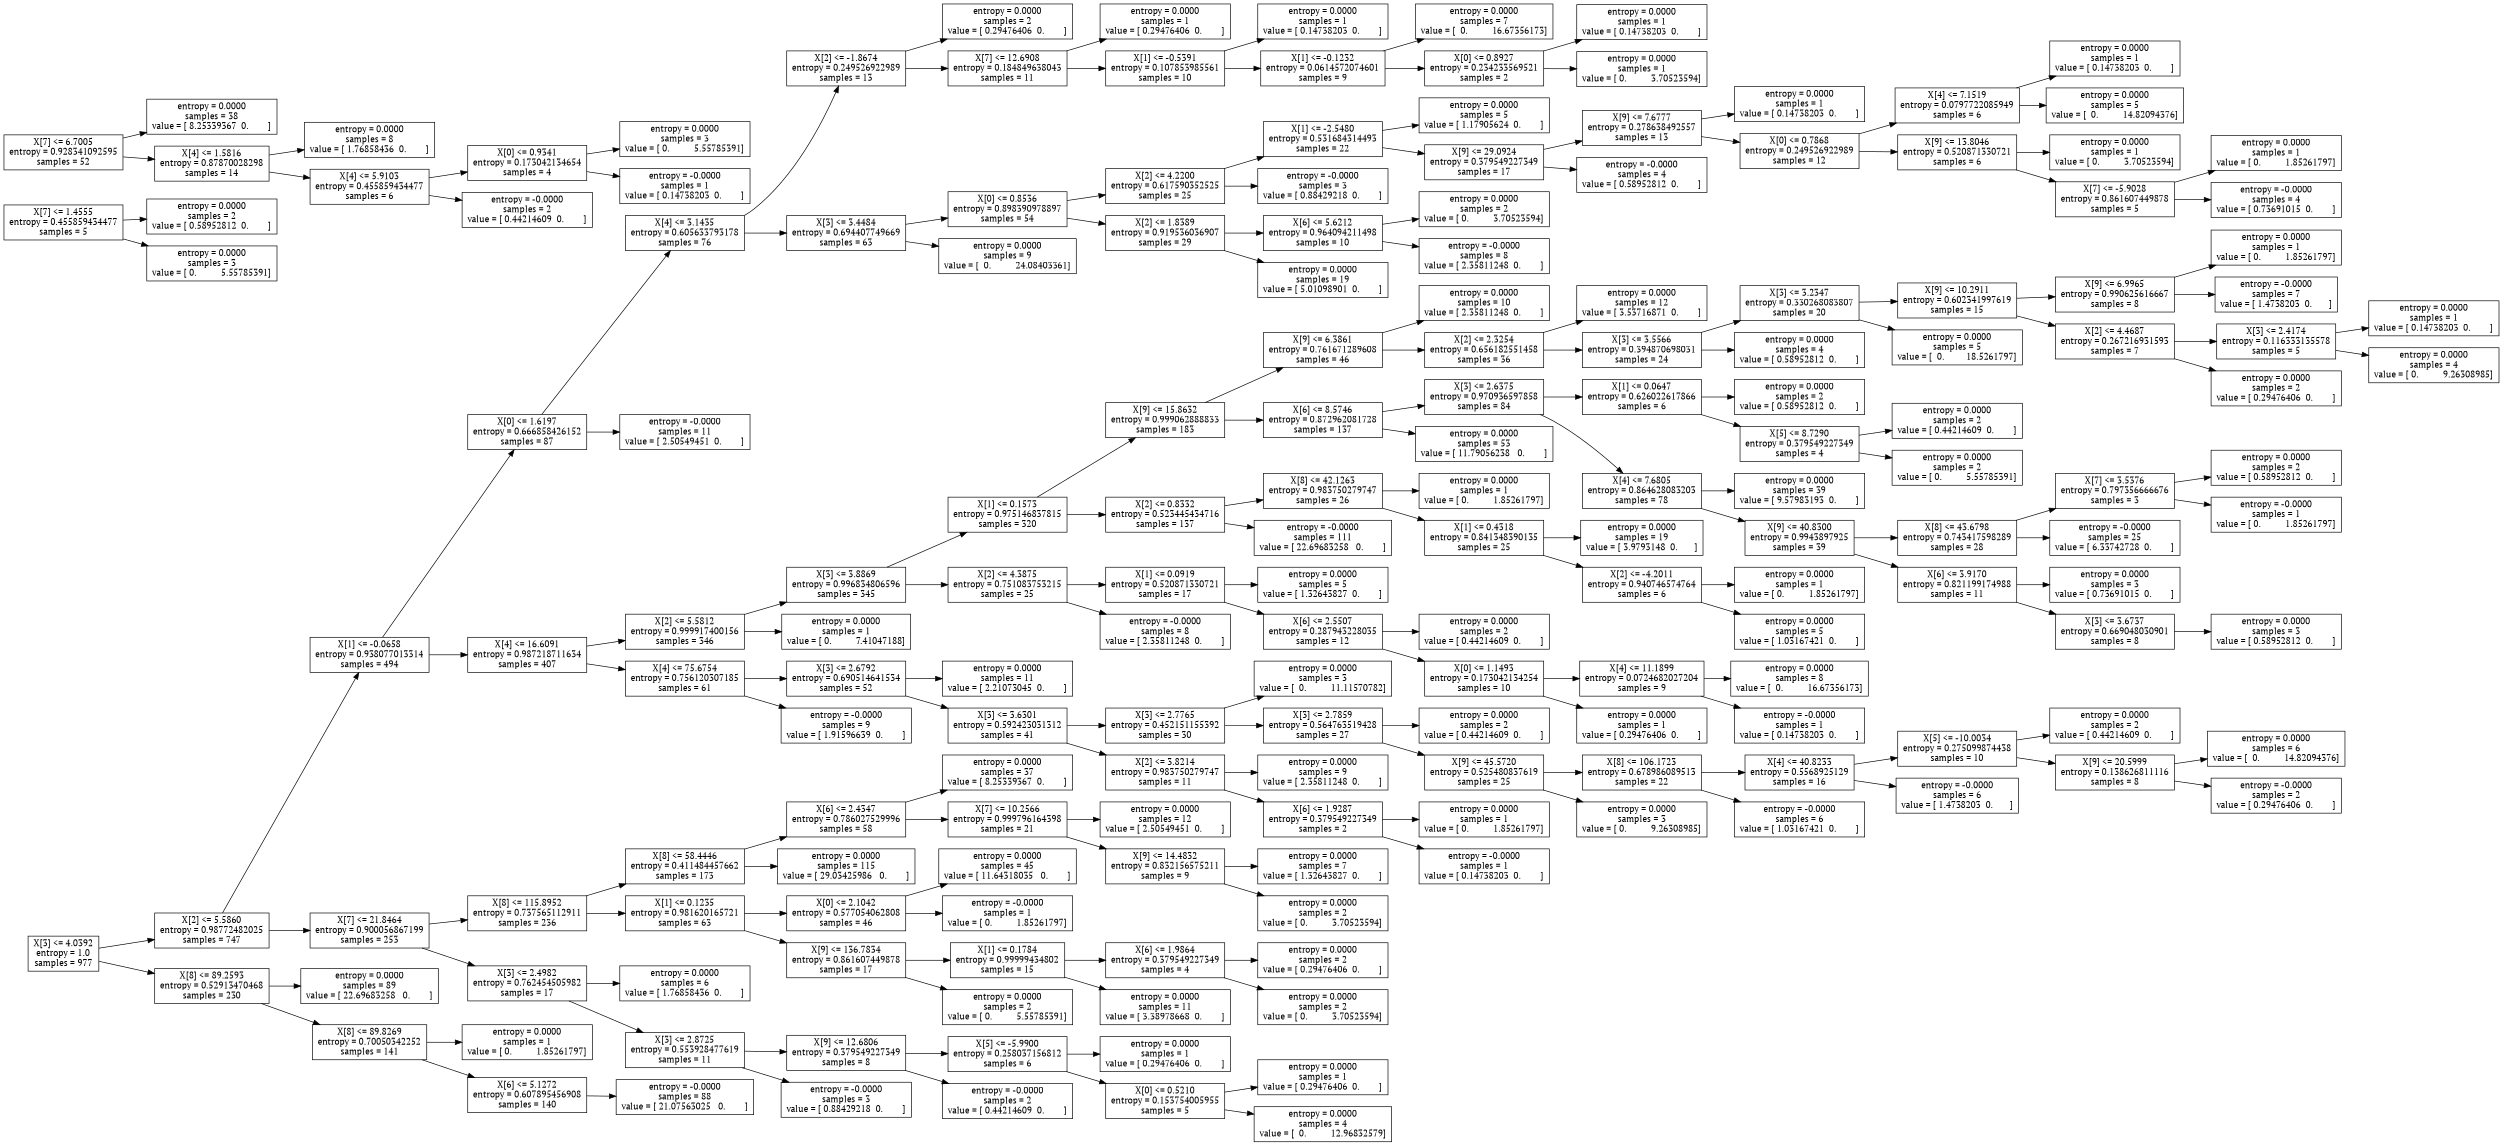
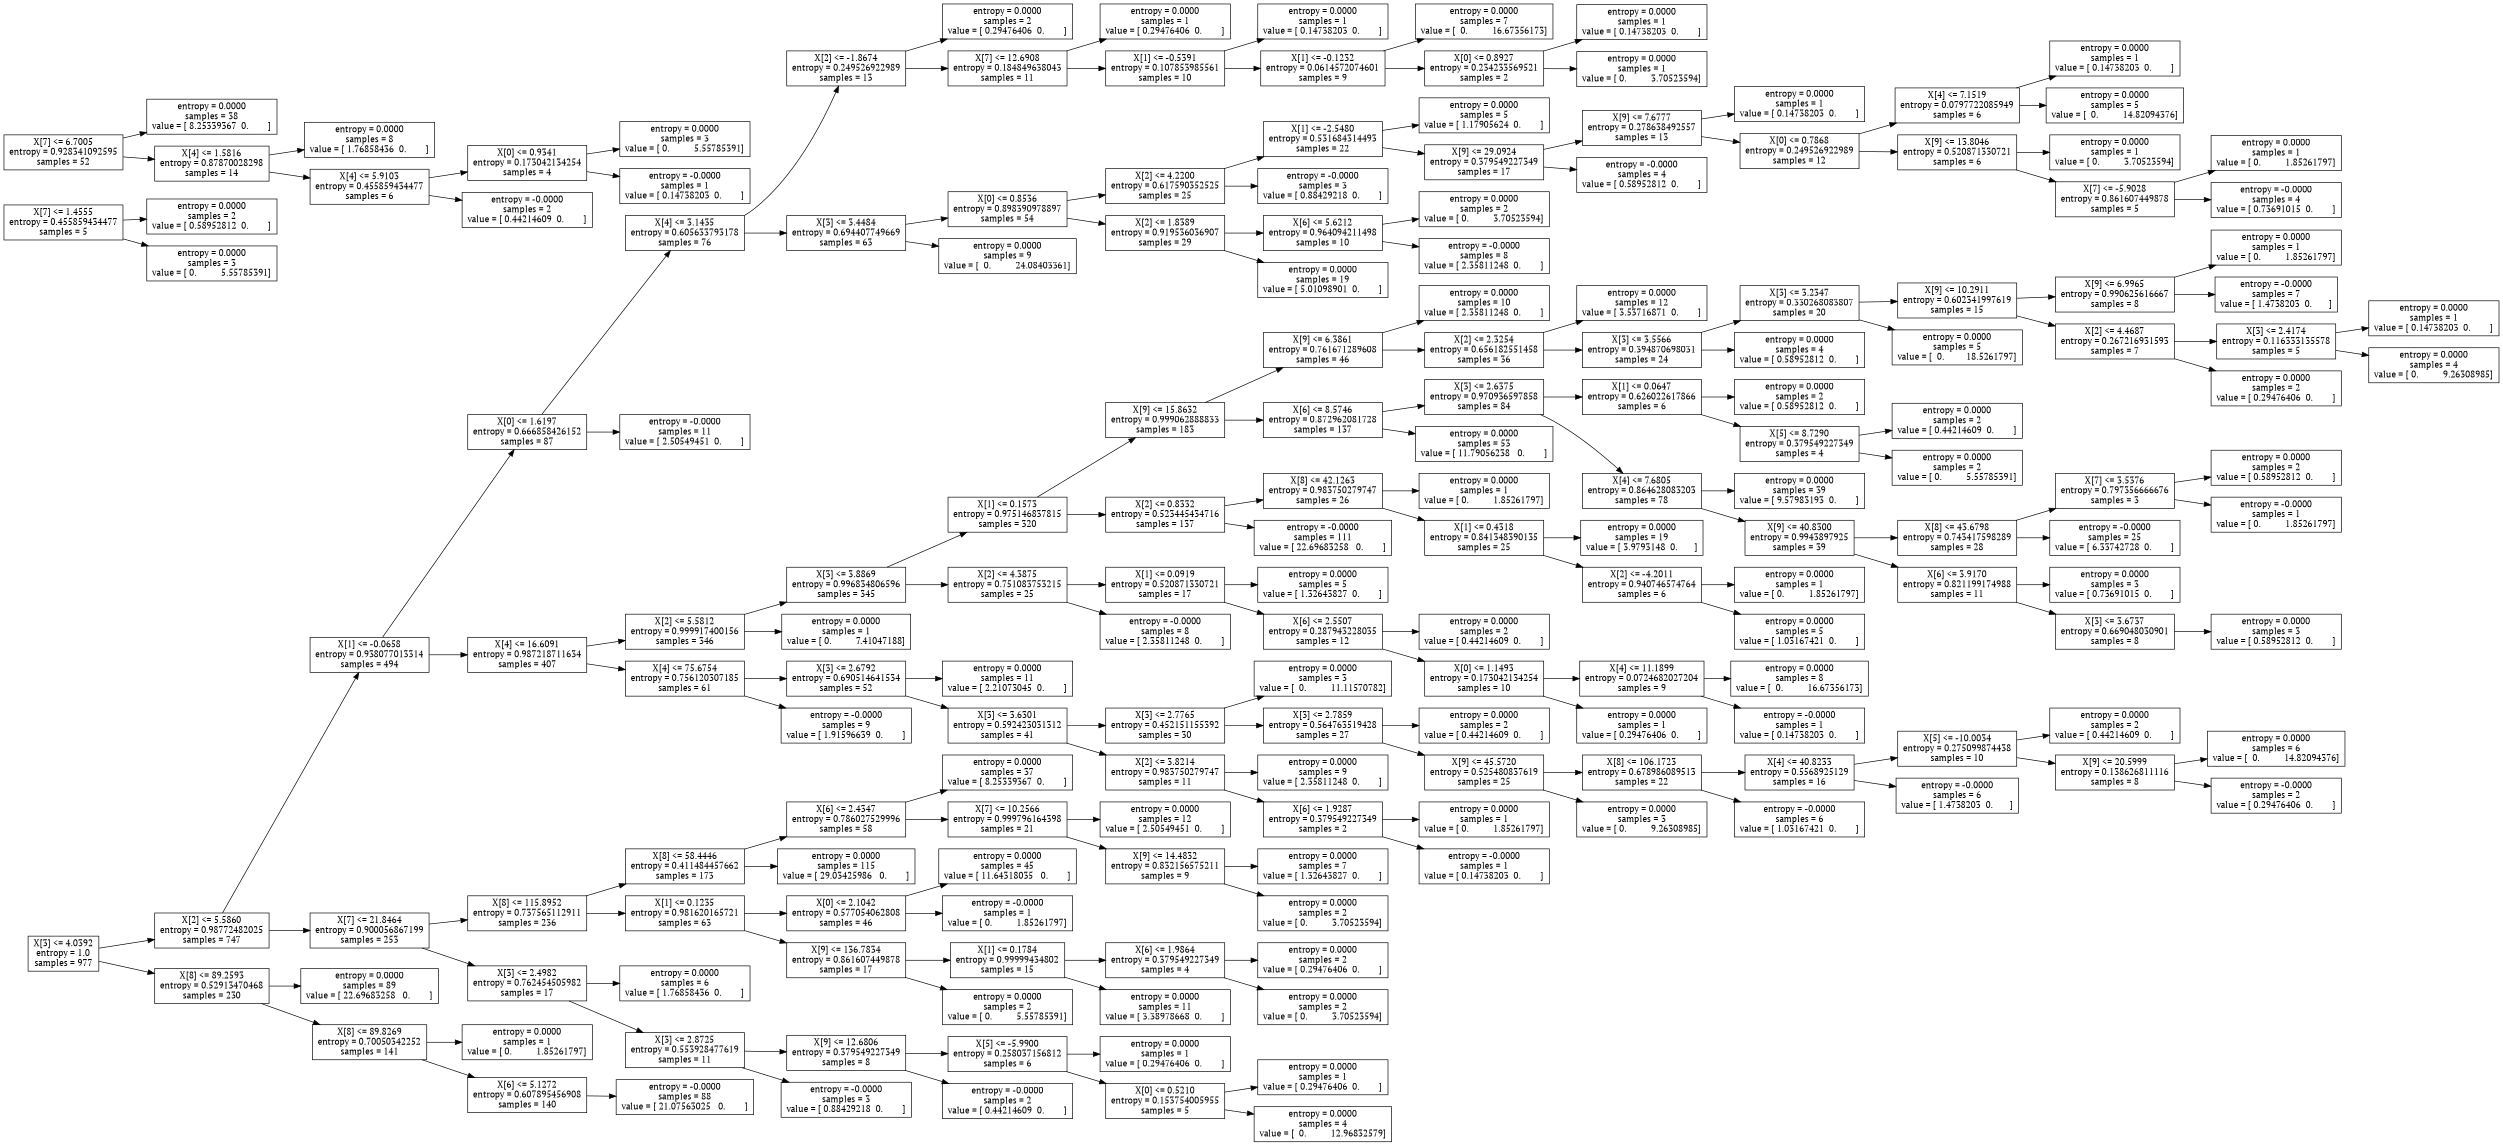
node "X[0] <= 0.9341 entropy = 0.173042134654 samples = 4": label "X[0] <= 0.9341 entropy = 0.173042134654 samples = 4" -> "X[0] <= 0.9341 entropy = 0.173042134254 samples = 4"
